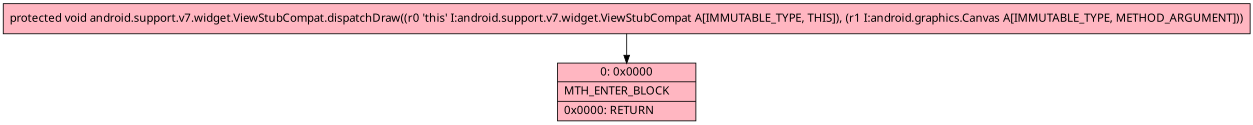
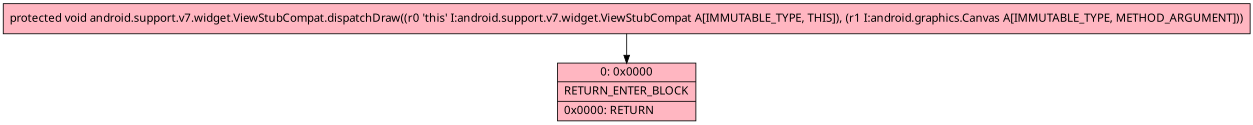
node "0: 0x0000": text "MTH_ENTER_BLOCK" -> "RETURN_ENTER_BLOCK"
